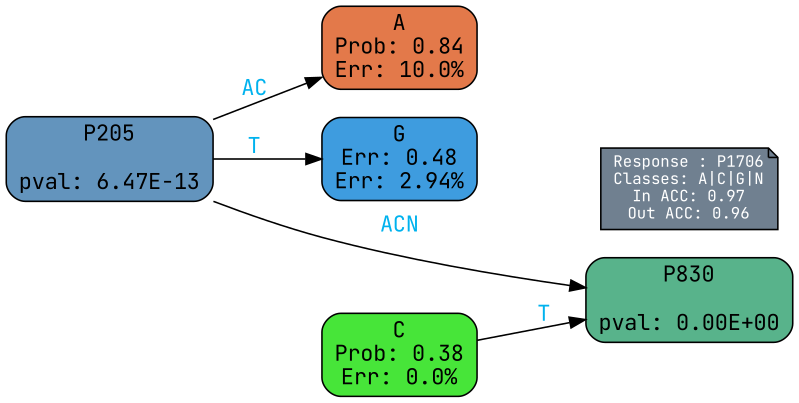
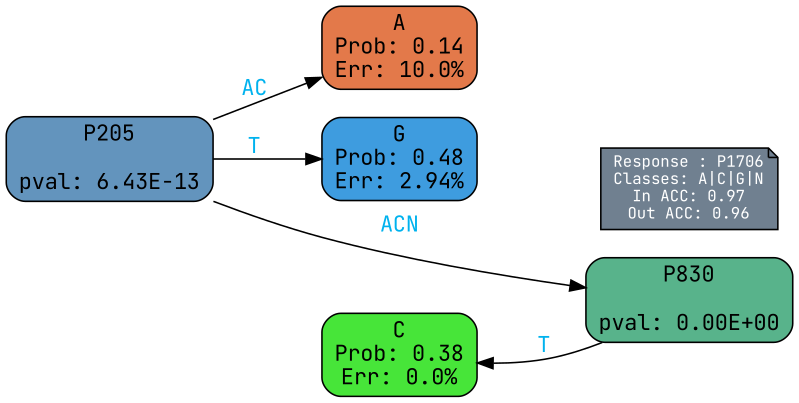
node "A Prob: 0.84 Err: 10.0%": label "A Prob: 0.84 Err: 10.0%" -> "A Prob: 0.14 Err: 10.0%"
node "P205 pval: 6.47E-13": label "P205 pval: 6.47E-13" -> "P205 pval: 6.43E-13"
node "G Err: 0.48 Err: 2.94%": label "G Err: 0.48 Err: 2.94%" -> "G Prob: 0.48 Err: 2.94%"
edge "C Prob: 0.38 Err: 0.0%" -> "P830 pval: 0.00E+00": reversed
